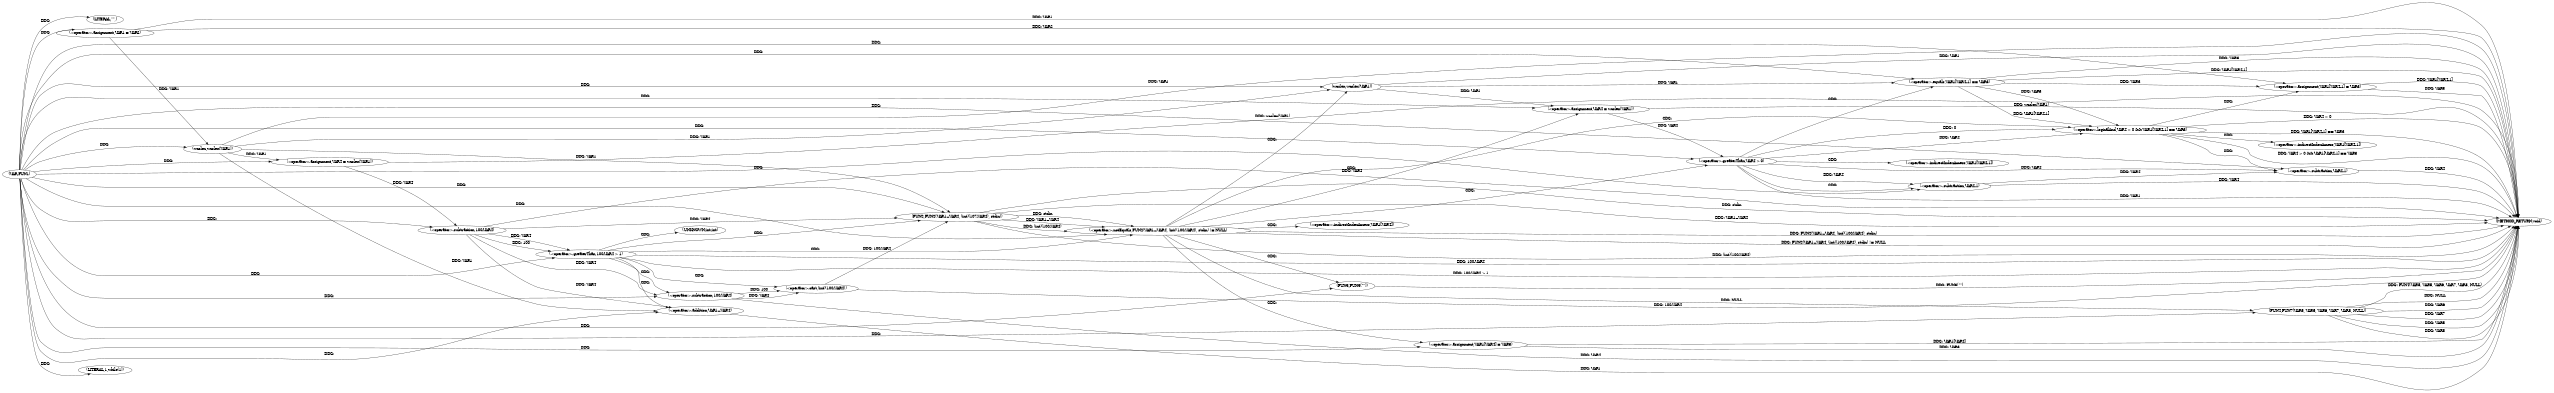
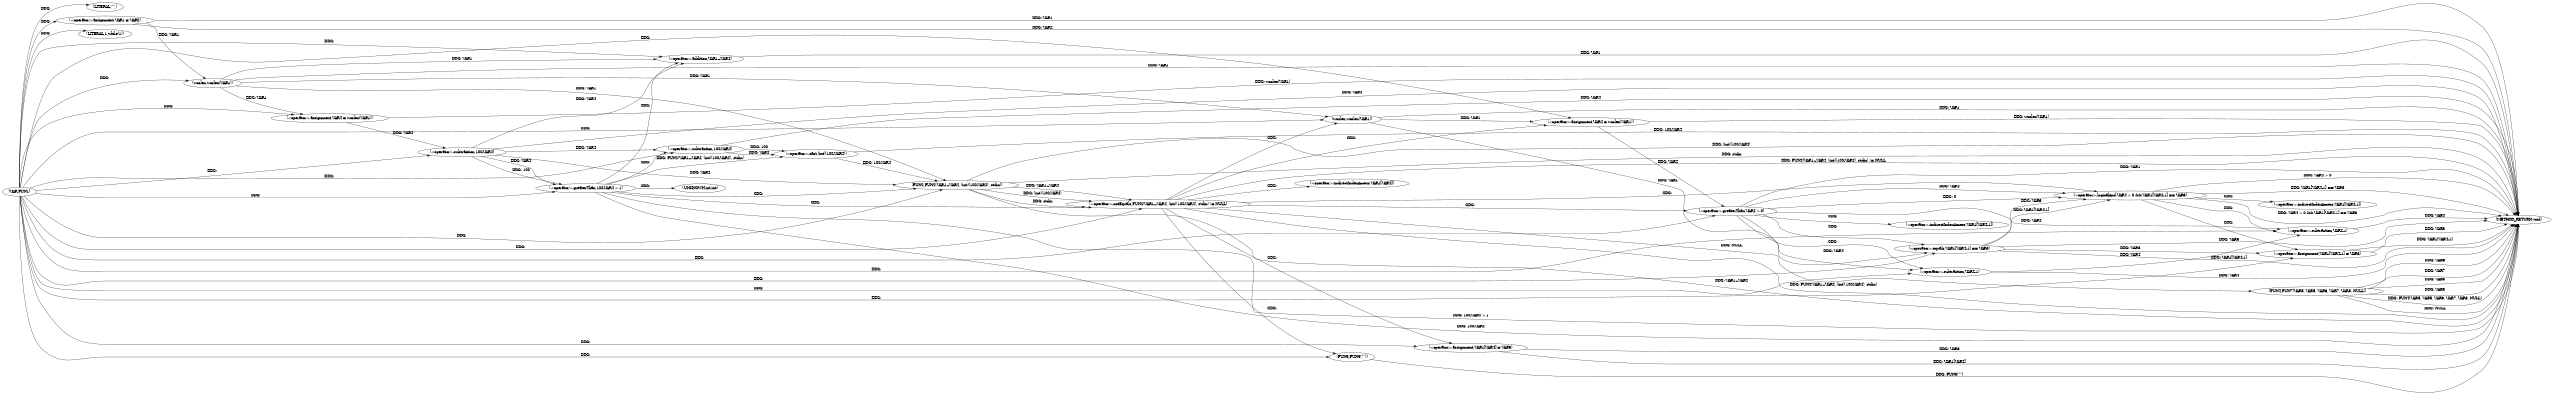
node "(FUN2,FUN2(VAR1+VAR4, (int)(107-VAR4), stdin))": label "(FUN2,FUN2(VAR1+VAR4, (int)(107-VAR4), stdin))" -> "(FUN2,FUN2(VAR1+VAR4, (int)(100-VAR4), stdin))"
edge "(<operator>.greaterThan,100-VAR4 > 1)" -> "(<operator>.cast,(int)(100-VAR4))": label "CDG: " -> "DDG: FUN2(VAR1+VAR4, (int)(100-VAR4), stdin)"
edge "(VAR,FUN1)" -> "(FUN4,FUN7(VAR5, VAR5, VAR6, VAR7, VAR8, NULL))": removed, label "DDG:"
